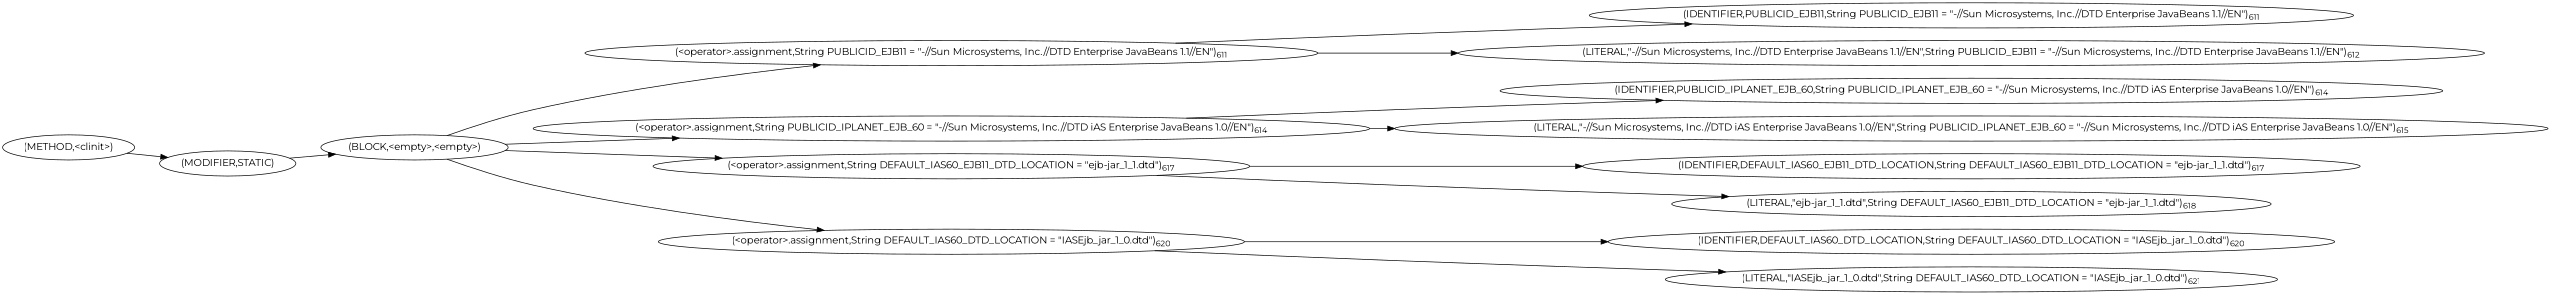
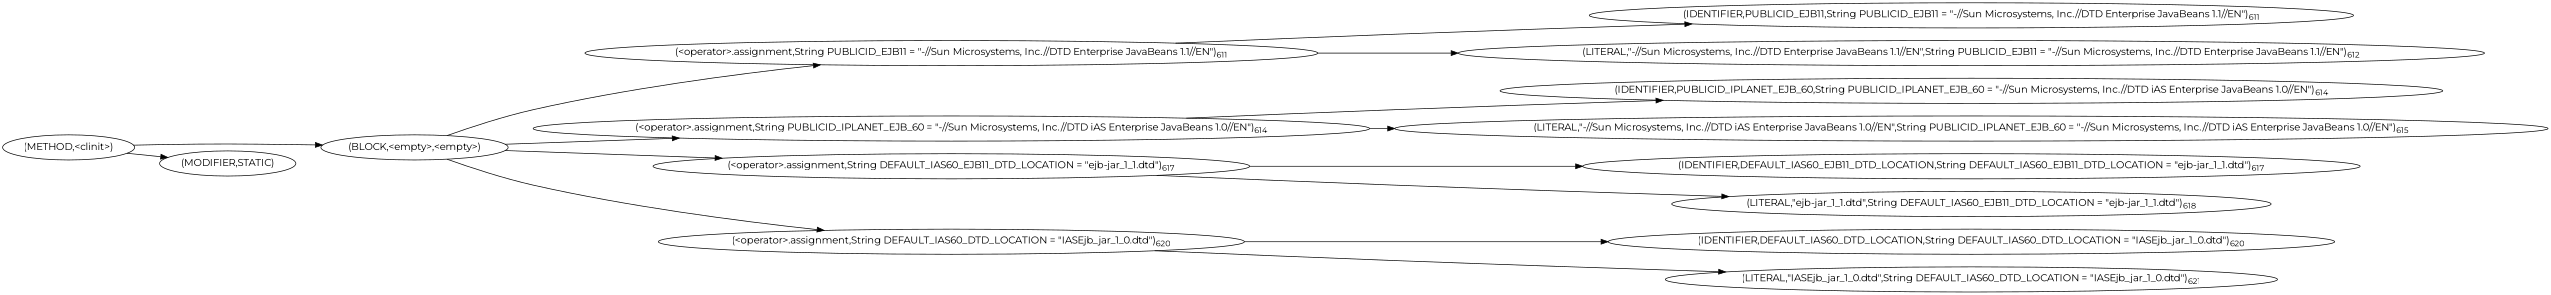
edge "(MODIFIER,STATIC)" -> "(BLOCK,<empty>,<empty>)": now "(METHOD,<clinit>)" -> "(BLOCK,<empty>,<empty>)"
